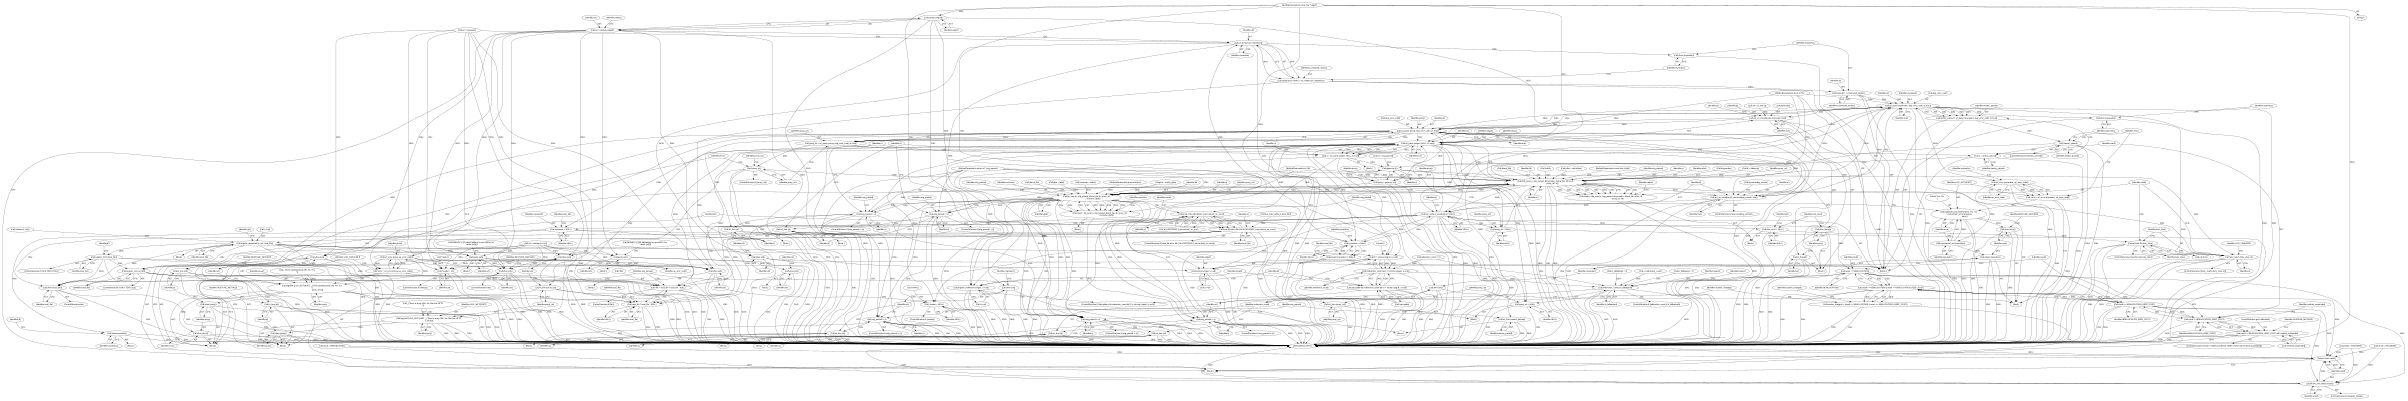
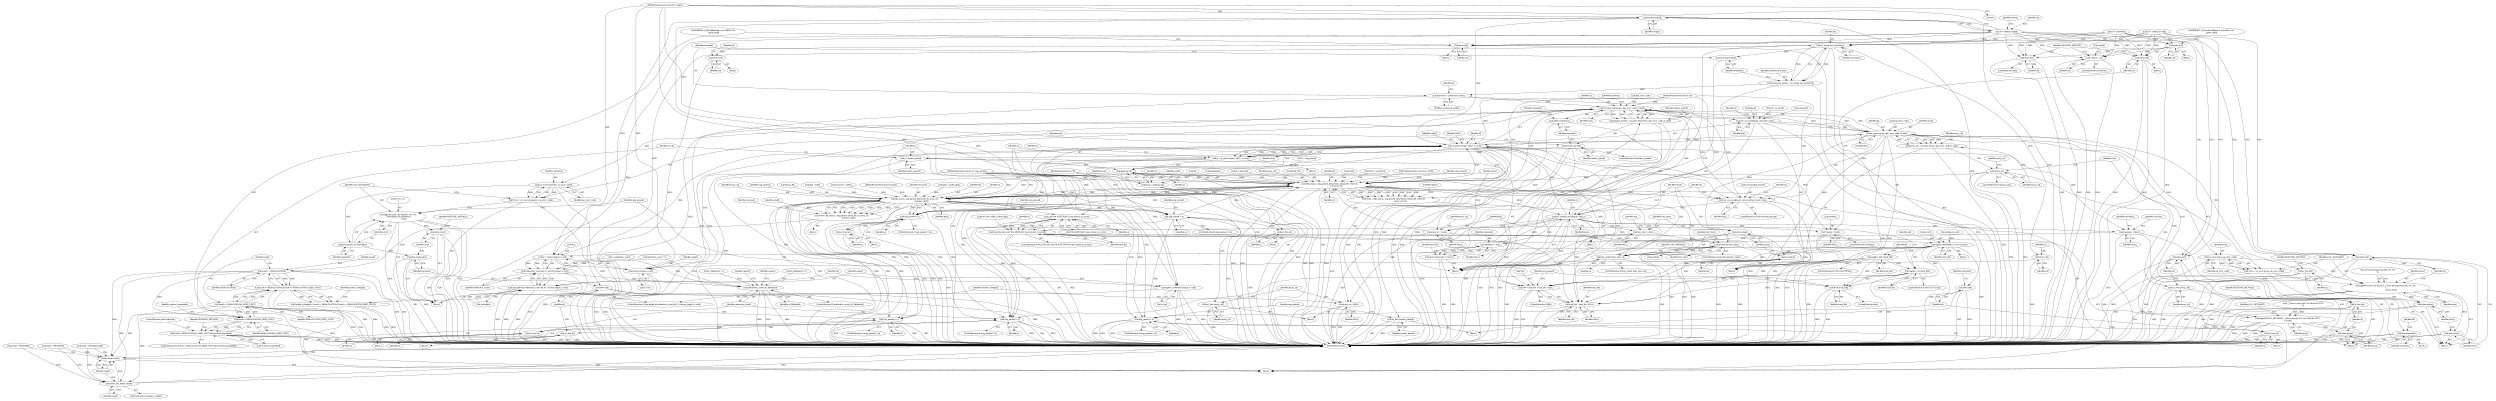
edge "(Call,url = xstrdup (u->url))" -> "(Call,uri_merge (url, mynewloc))": added, label "DDG:"
edge "(Call,url_parse (origurl, NULL, iri, true))" -> "(Call,mynewloc != NULL)": removed, label "DDG:"
node "(Call,!dt)": added
edge "(Call,++redirection_count)" -> "(Call,redirection_count && 0 != strcmp (origurl, u->url))": added, label "DDG:"
node "(Call,register_css (url_file))": label "(Call,register_css (url_file))" -> "(Call,register_css (local_file))"
